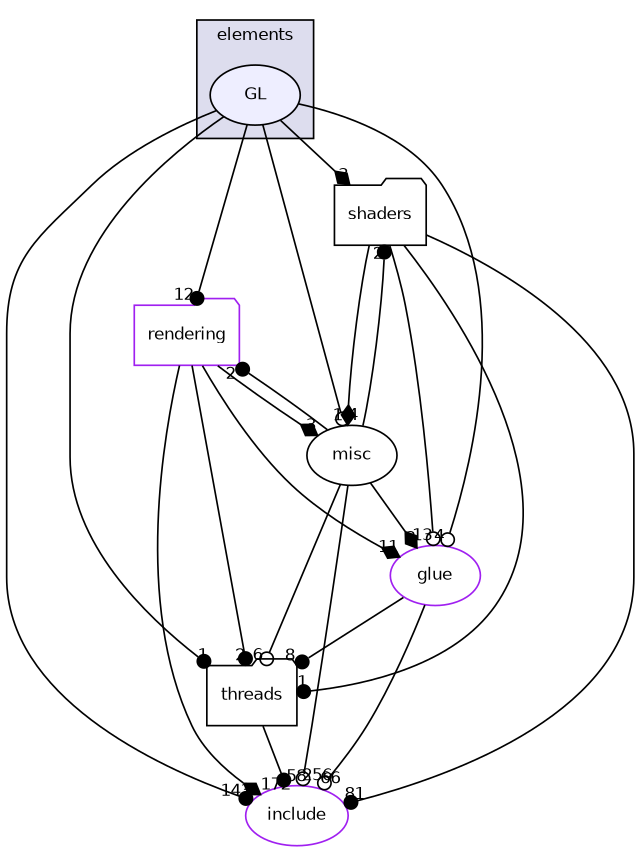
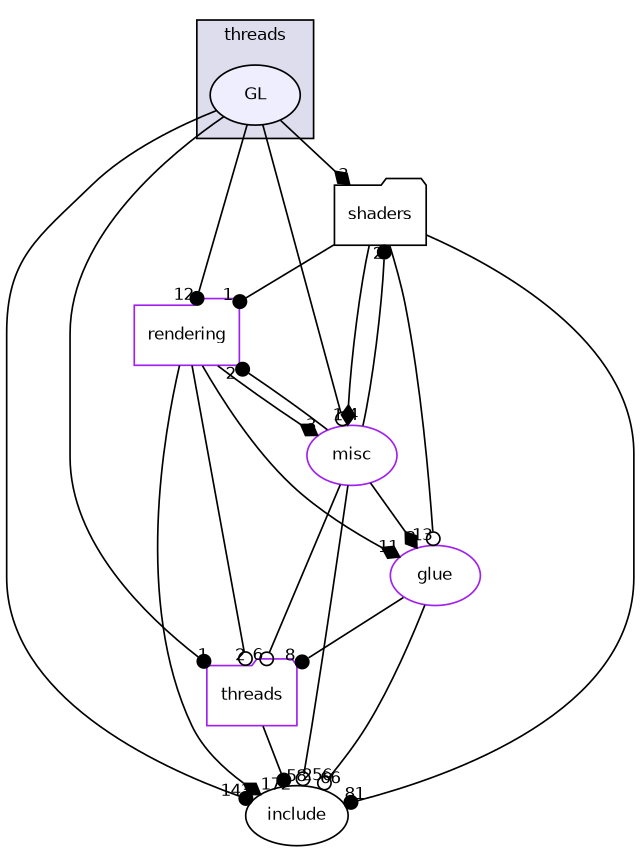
cluster "elements": label "elements" -> "threads"
edge "GL" -> "glue": removed
node "misc": color black -> purple
edge "rendering" -> "threads": arrowhead dot -> odot
edge "shaders" -> "threads": now "shaders" -> "rendering"
node "threads": color black -> purple
node "include": color purple -> black
